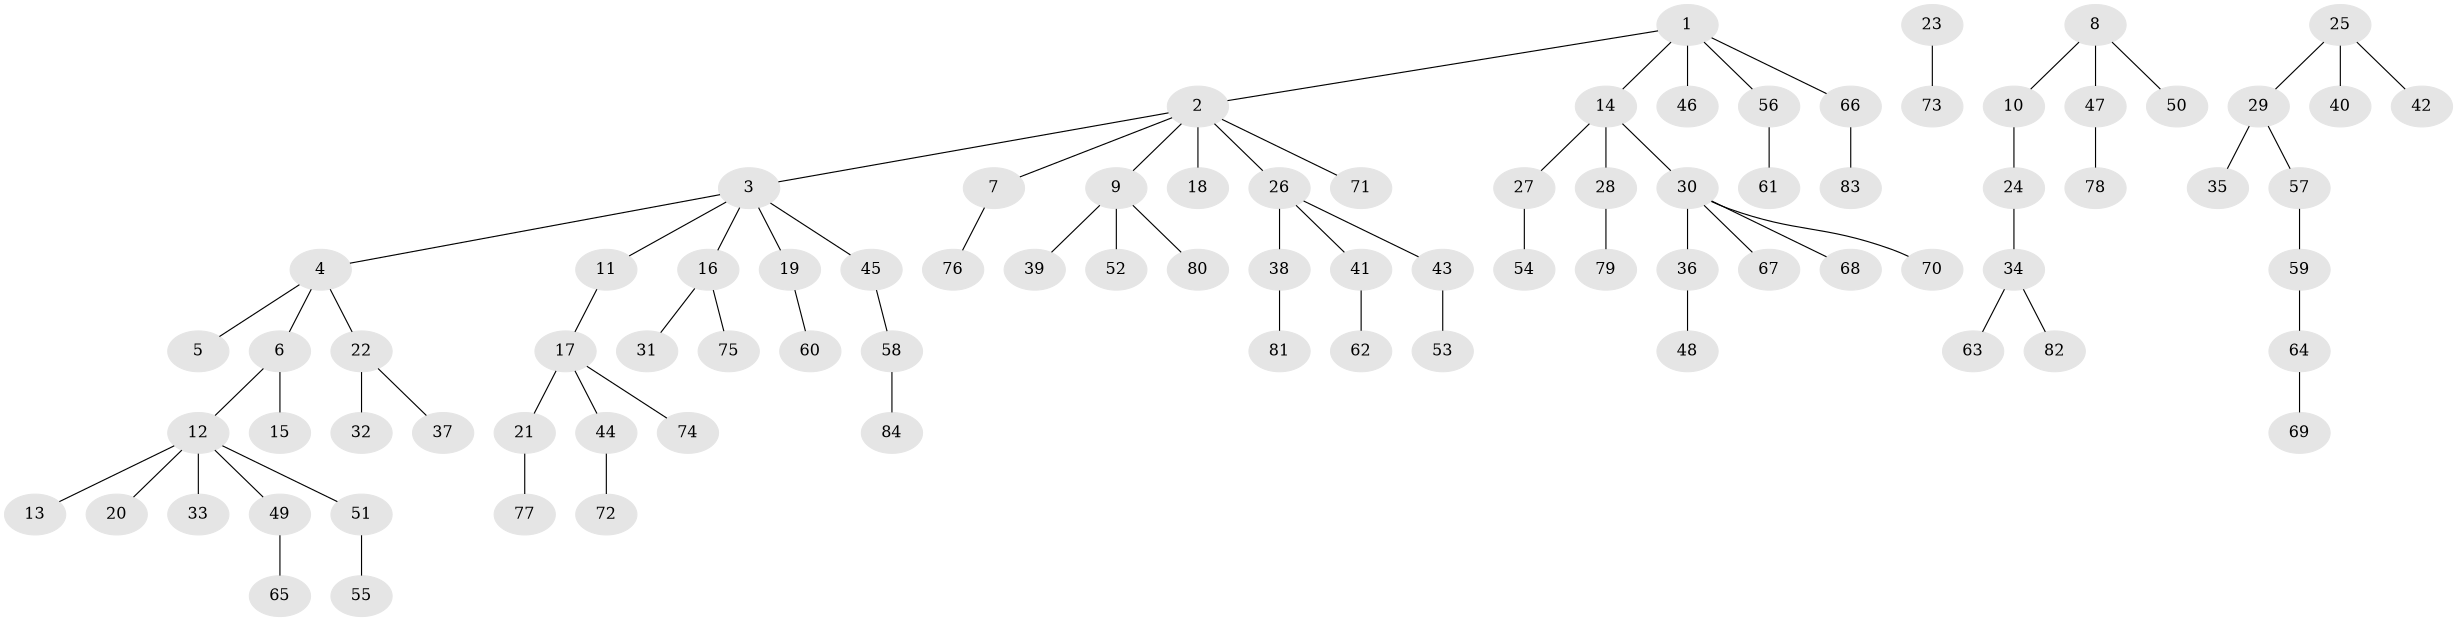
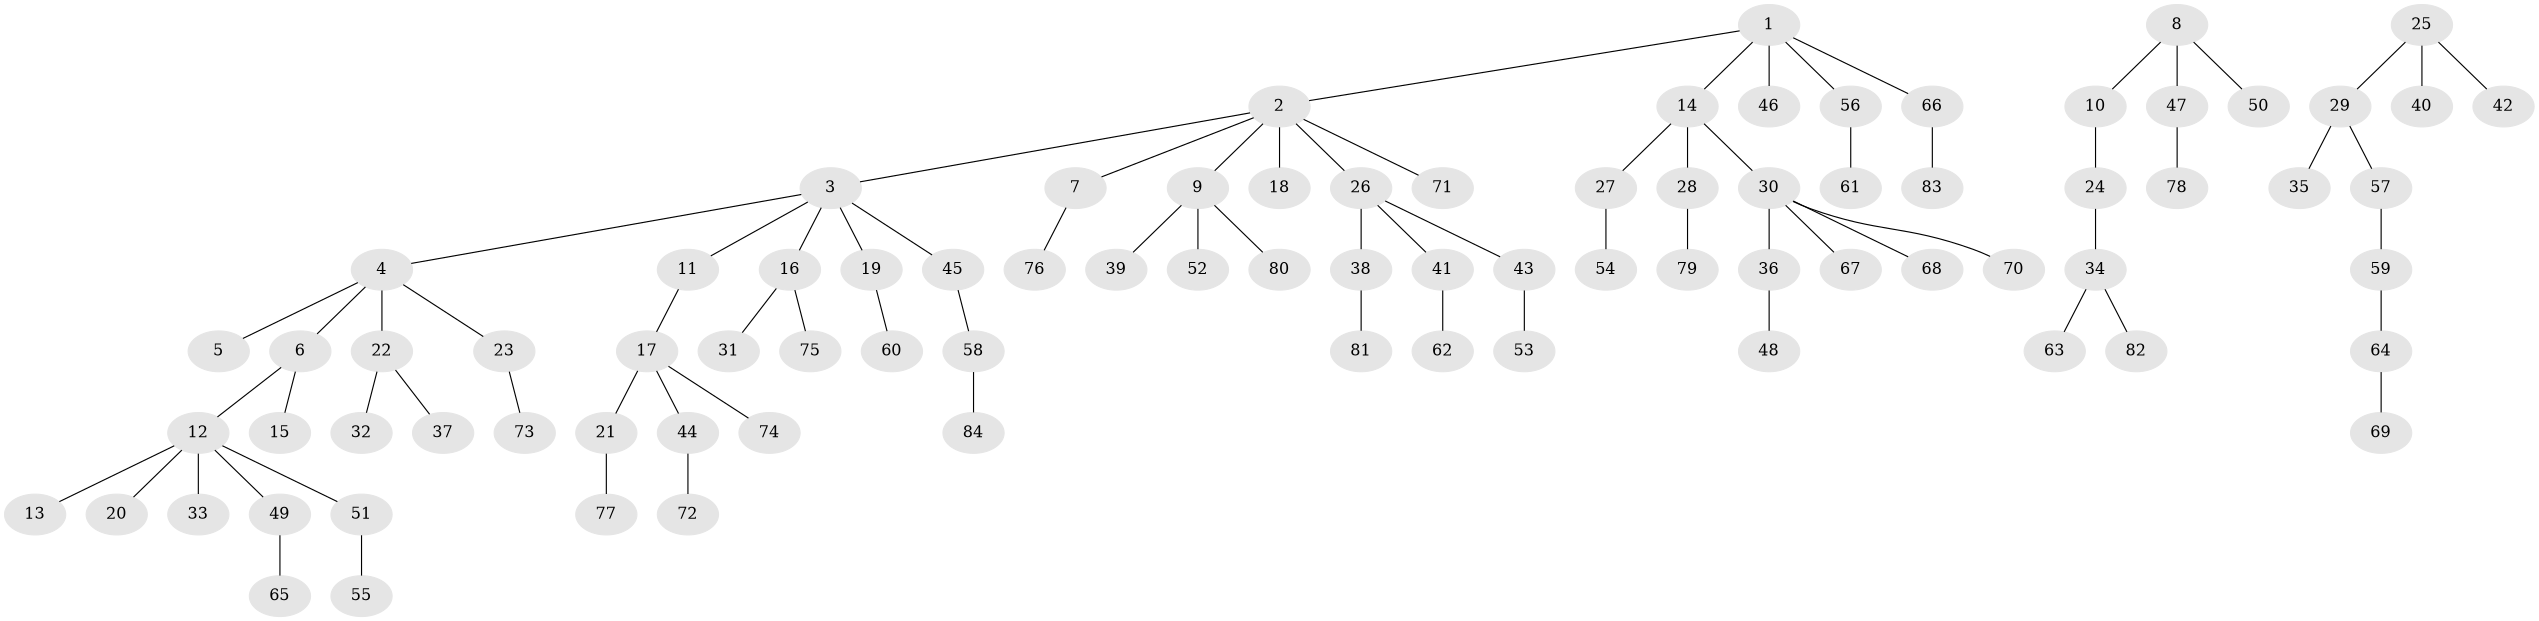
edge "4" -- "23": added
